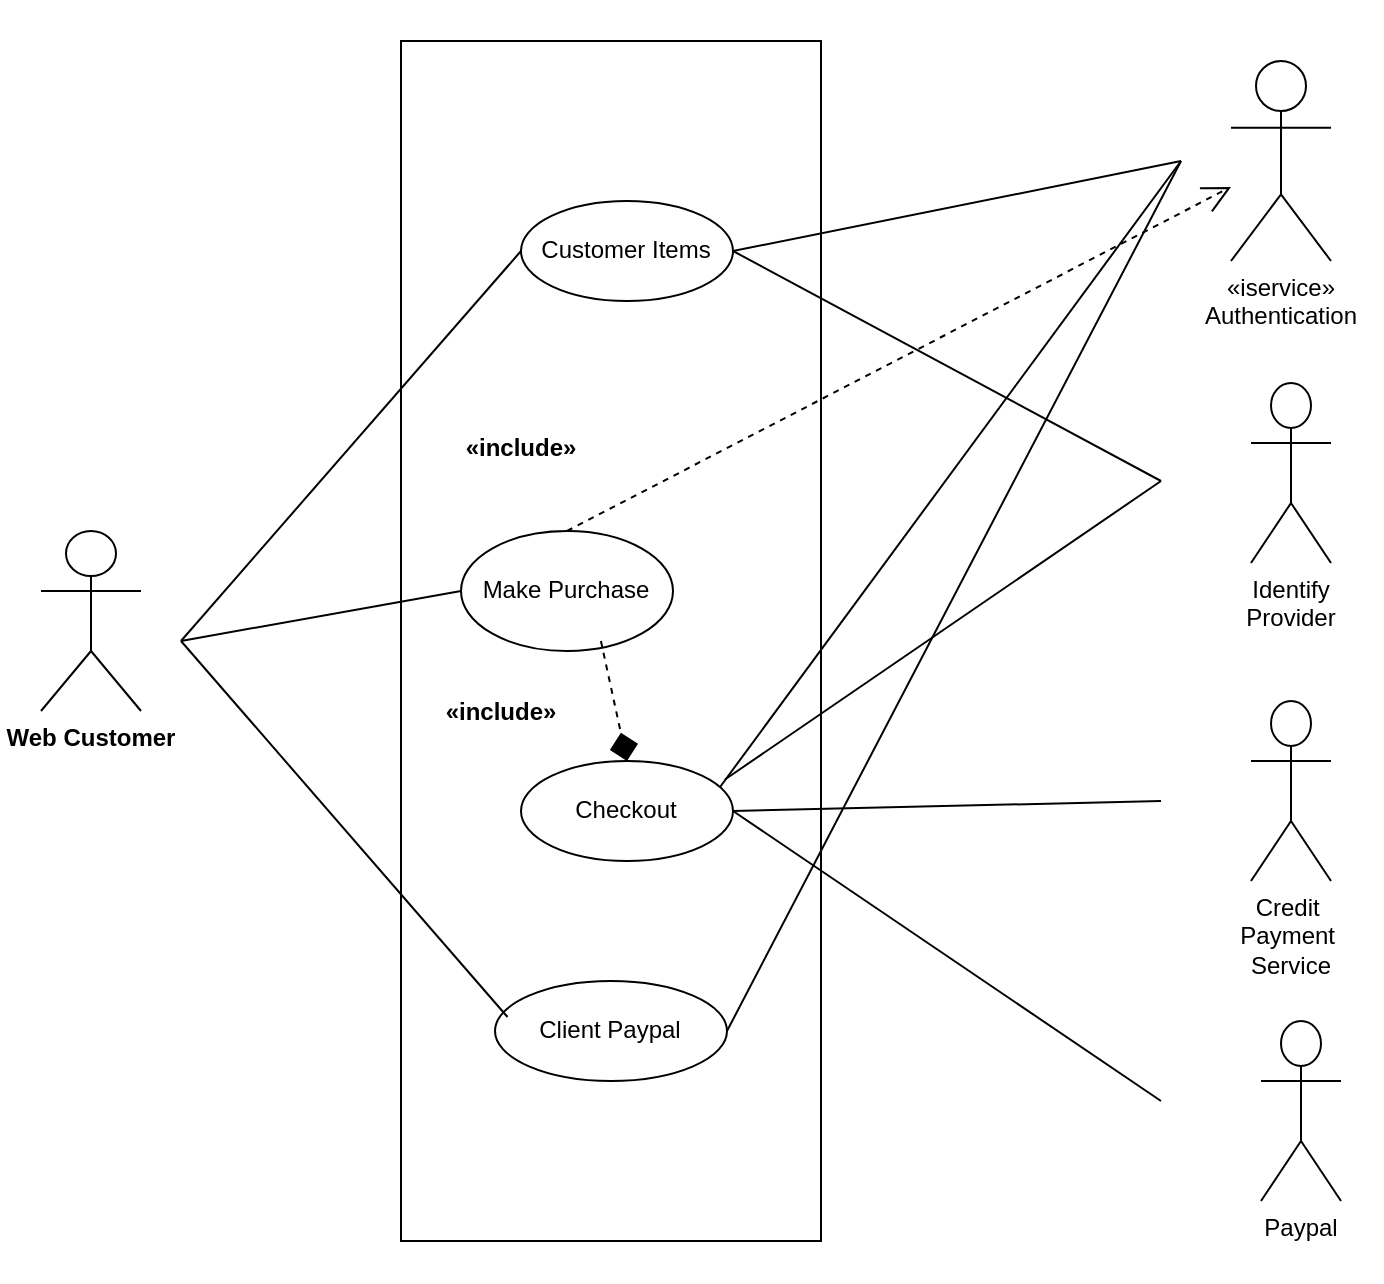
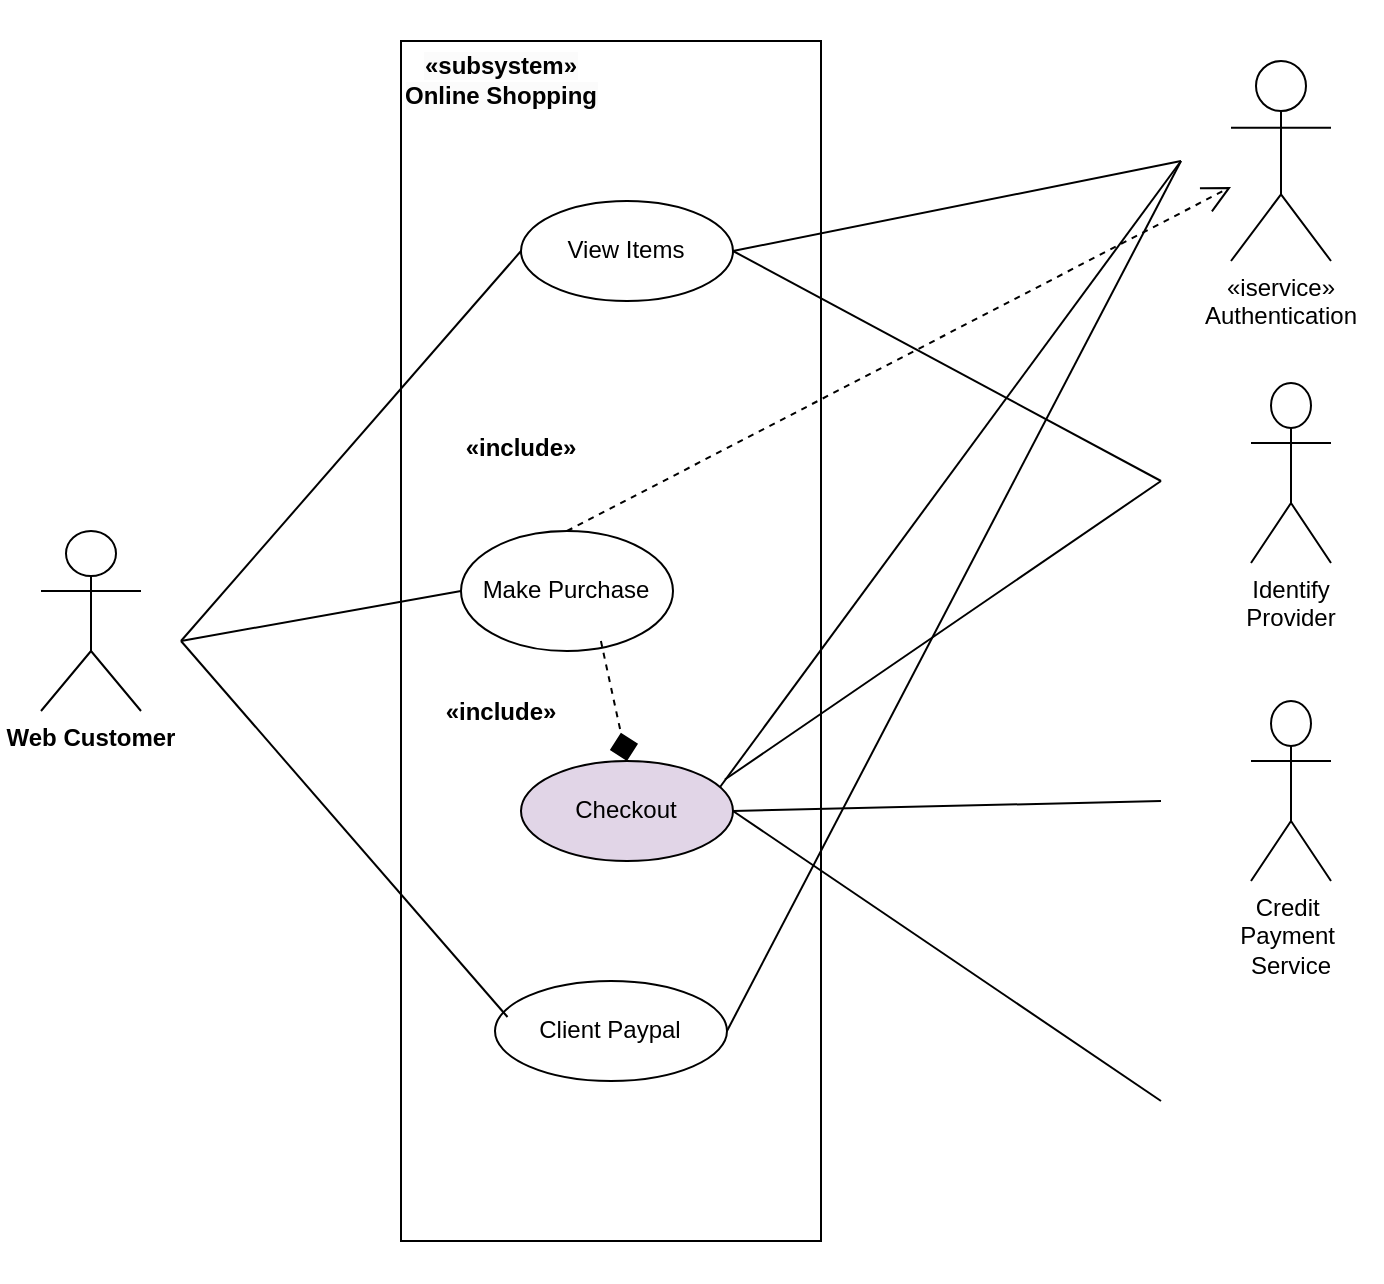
node "«subsystem»Online Shopping": added
node "Customer Items": label "Customer Items" -> "View Items"
node "Checkout": fillcolor #ffffff -> #e1d5e7
node "Paypal": removed
